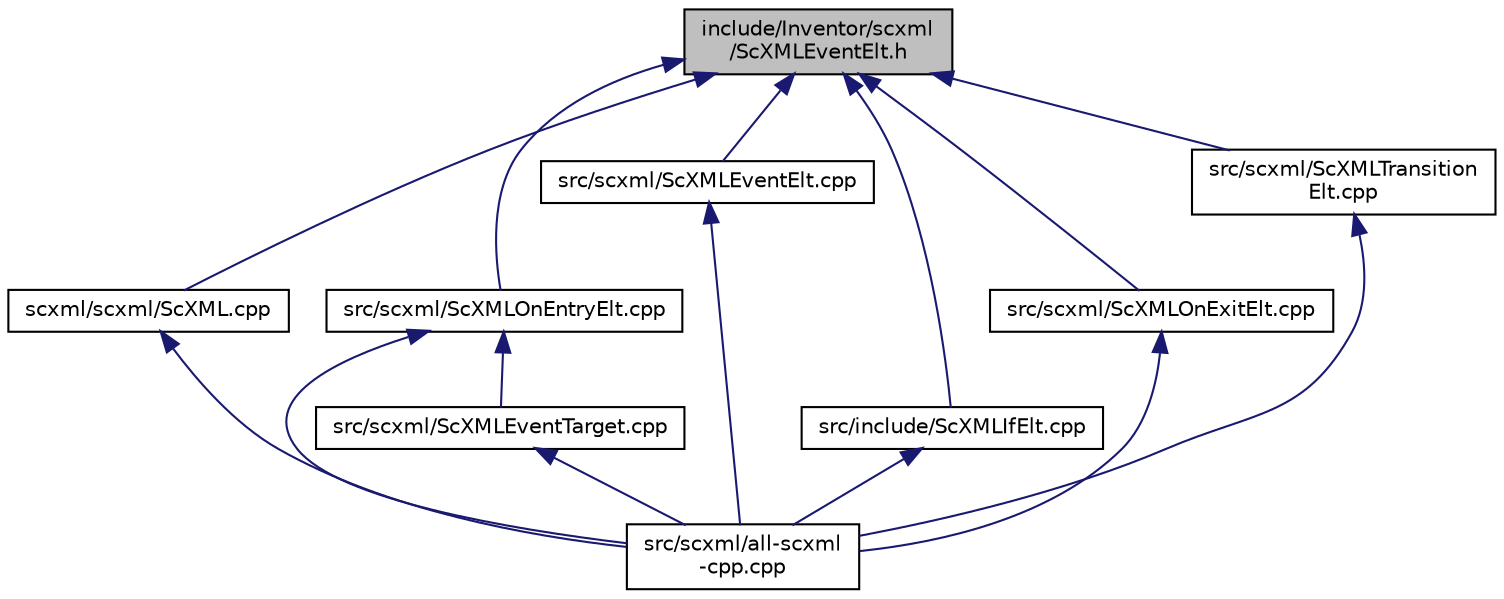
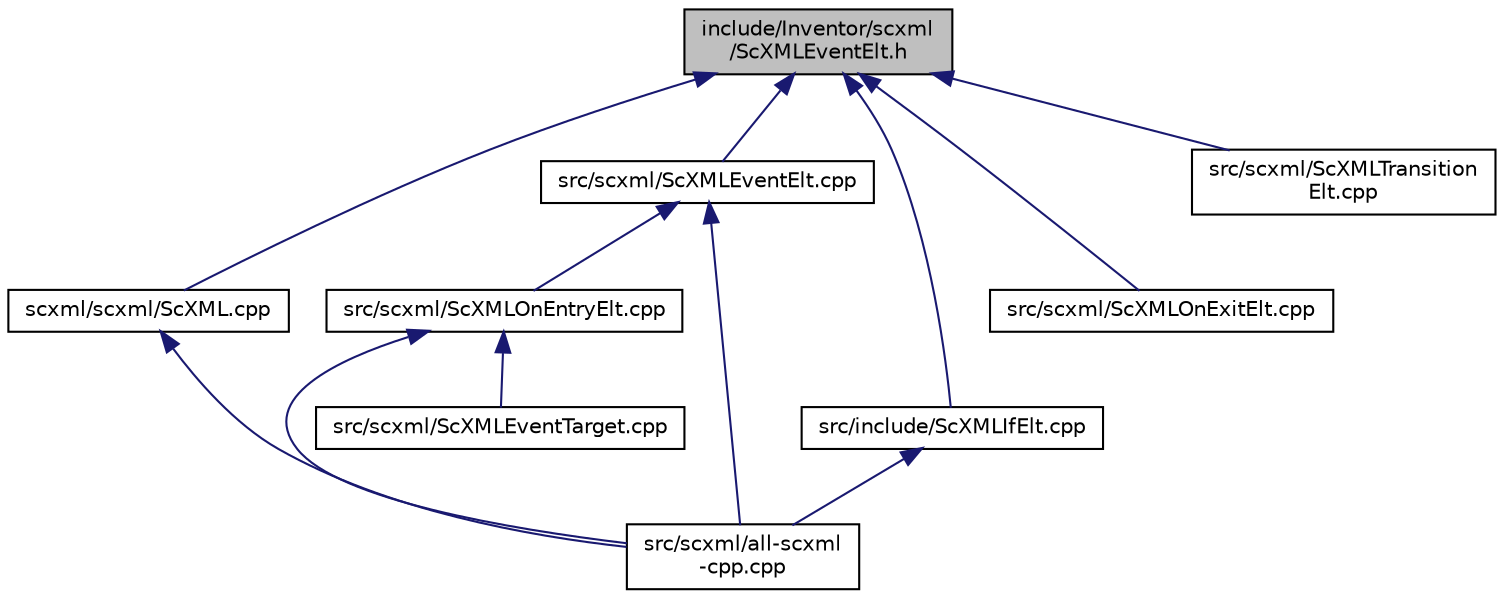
edge "src/scxml/ScXMLOnEntryElt.cpp" -> "include/Inventor/scxml /ScXMLEventElt.h": now "src/scxml/ScXMLOnEntryElt.cpp" -> "src/scxml/ScXMLEventElt.cpp"
edge "src/scxml/all-scxml -cpp.cpp" -> "src/scxml/ScXMLTransition Elt.cpp": removed
edge "src/scxml/all-scxml -cpp.cpp" -> "src/scxml/ScXMLEventTarget.cpp": removed
edge "src/scxml/all-scxml -cpp.cpp" -> "src/scxml/ScXMLOnExitElt.cpp": removed
